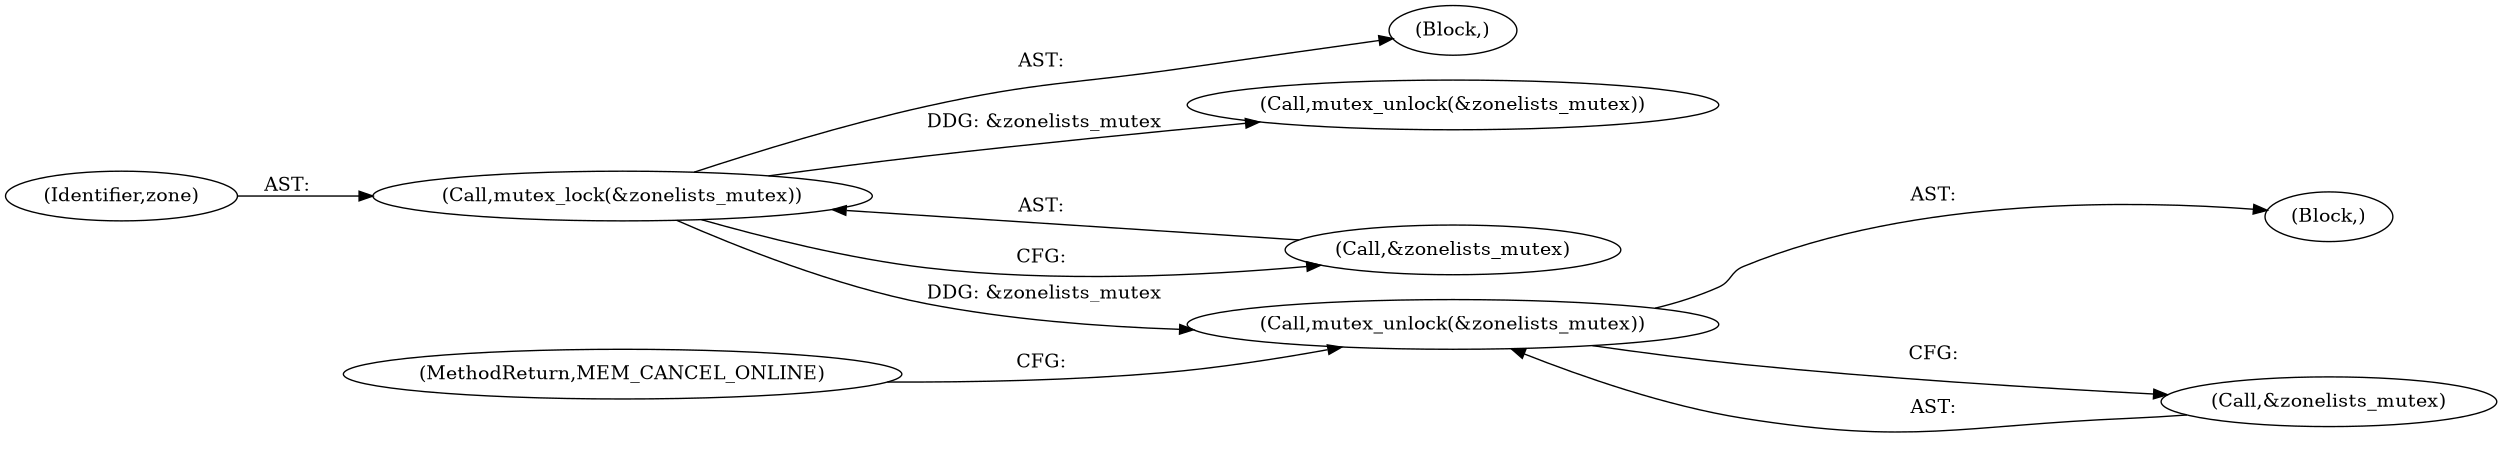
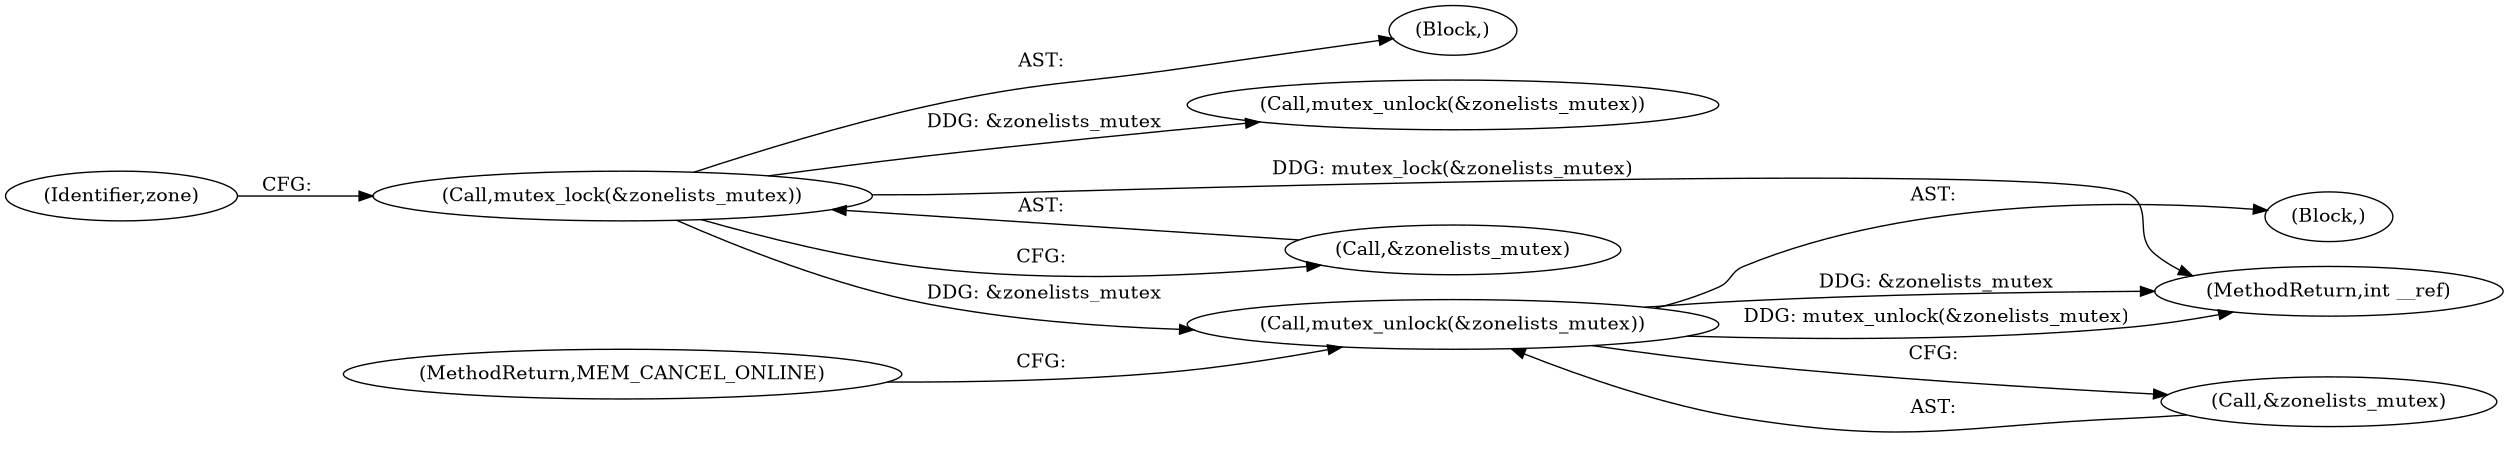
edge "(Identifier,zone)" -> "(Call,mutex_lock(&zonelists_mutex))": label "AST: " -> "CFG: "
node "(MethodReturn,int __ref)": added
